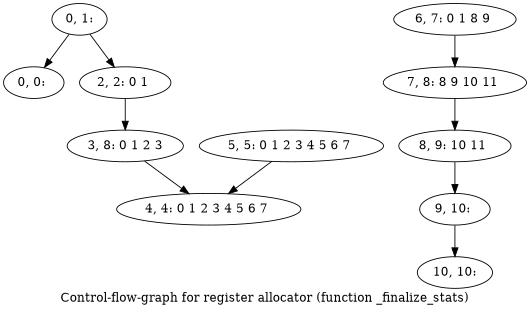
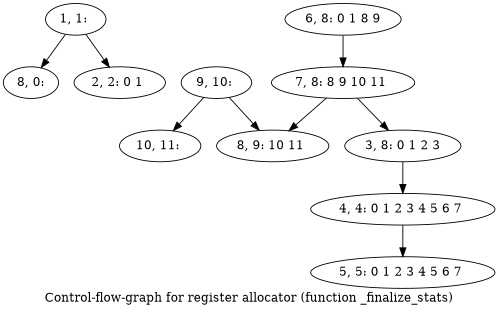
node "0, 1:": label "0, 1:" -> "1, 1:"
node "6, 7: 0 1 8 9": label "6, 7: 0 1 8 9" -> "6, 8: 0 1 8 9"
node "0, 0:": label "0, 0:" -> "8, 0:"
edge "2, 2: 0 1" -> "3, 8: 0 1 2 3": now "7, 8: 8 9 10 11" -> "3, 8: 0 1 2 3"
edge "8, 9: 10 11" -> "9, 10:": reversed
edge "5, 5: 0 1 2 3 4 5 6 7" -> "4, 4: 0 1 2 3 4 5 6 7": reversed
node "10, 10:": label "10, 10:" -> "10, 11:"
